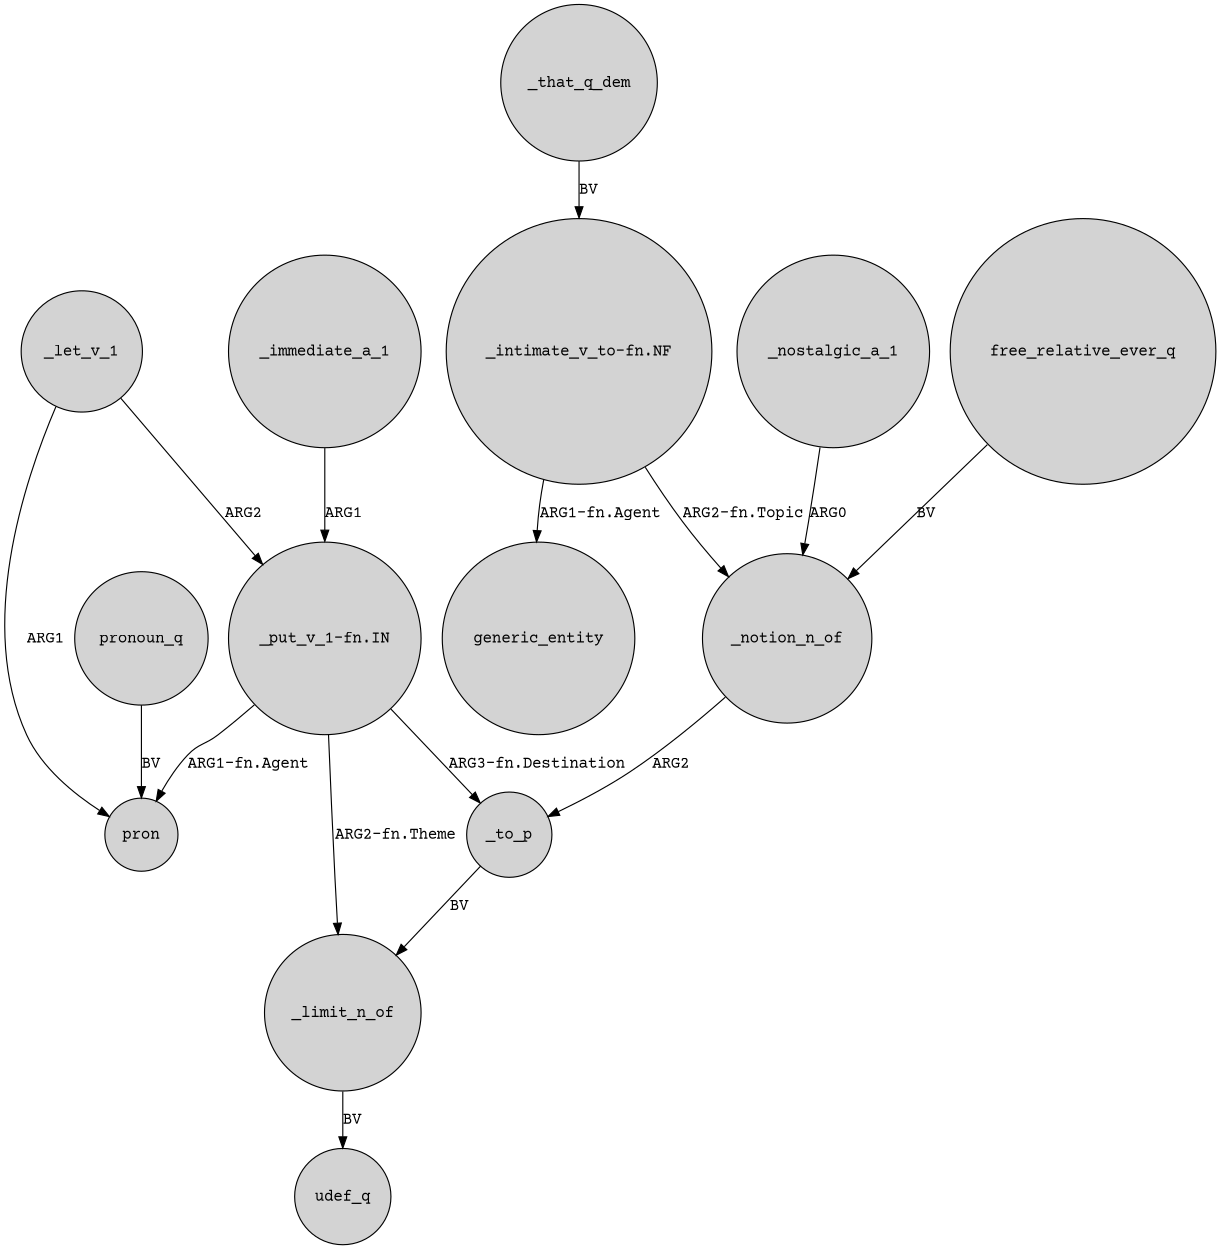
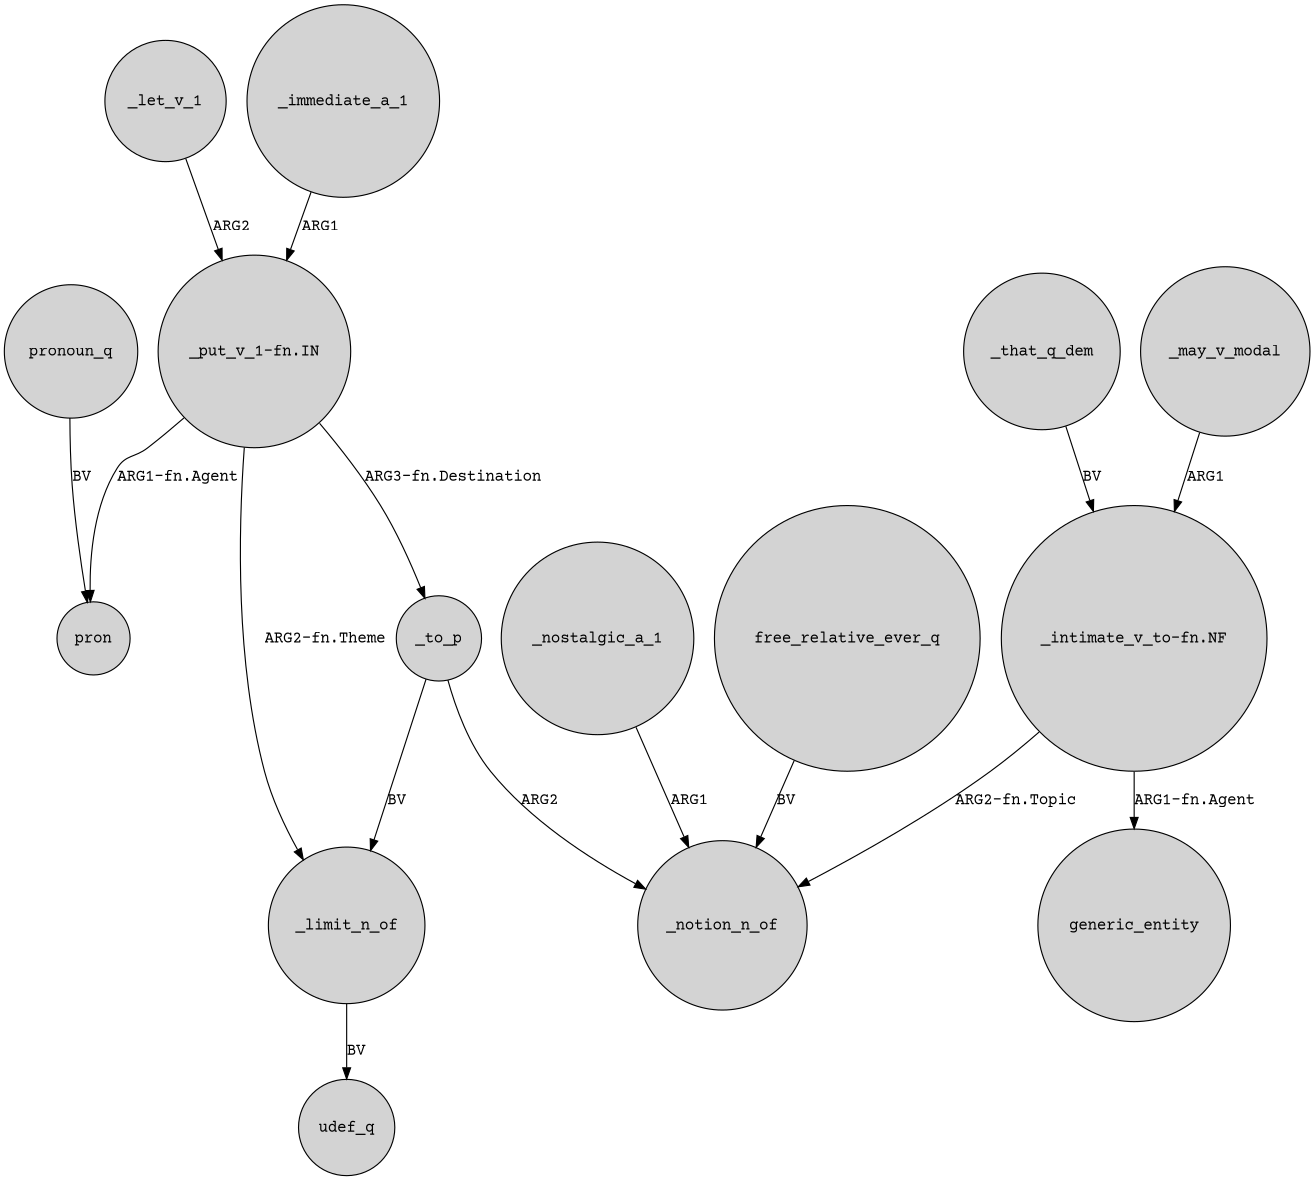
node "_may_v_modal": added
edge "_nostalgic_a_1" -> "_notion_n_of": label "ARG0" -> "ARG1"
edge "_let_v_1" -> "pron": removed, label "ARG1"
edge "_notion_n_of" -> "_to_p": reversed
